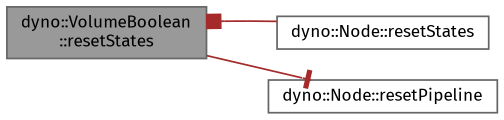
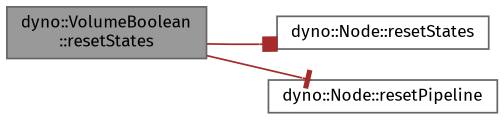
edge "dyno::Node::resetStates" -> "dyno::VolumeBoolean ::resetStates": reversed
